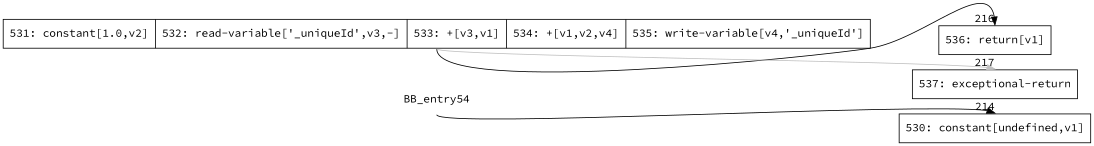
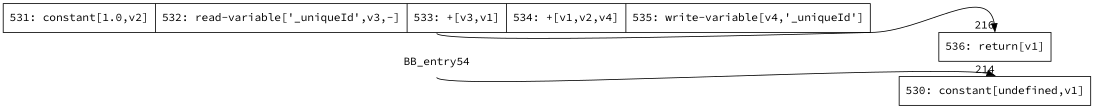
node "537: exceptional-return": removed
